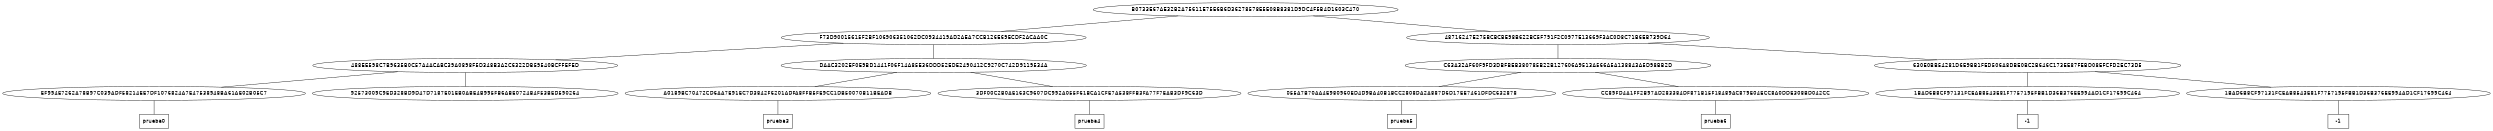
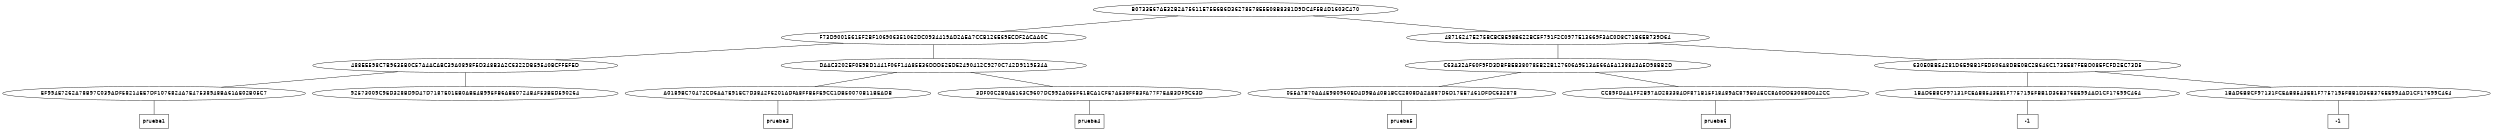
node "prueba0": label "prueba0" -> "prueba1"
